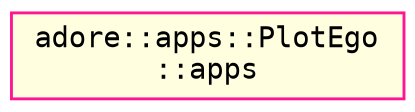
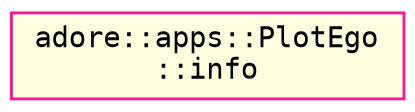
node "adore::apps::PlotEgo ::apps": label "adore::apps::PlotEgo ::apps" -> "adore::apps::PlotEgo ::info"
